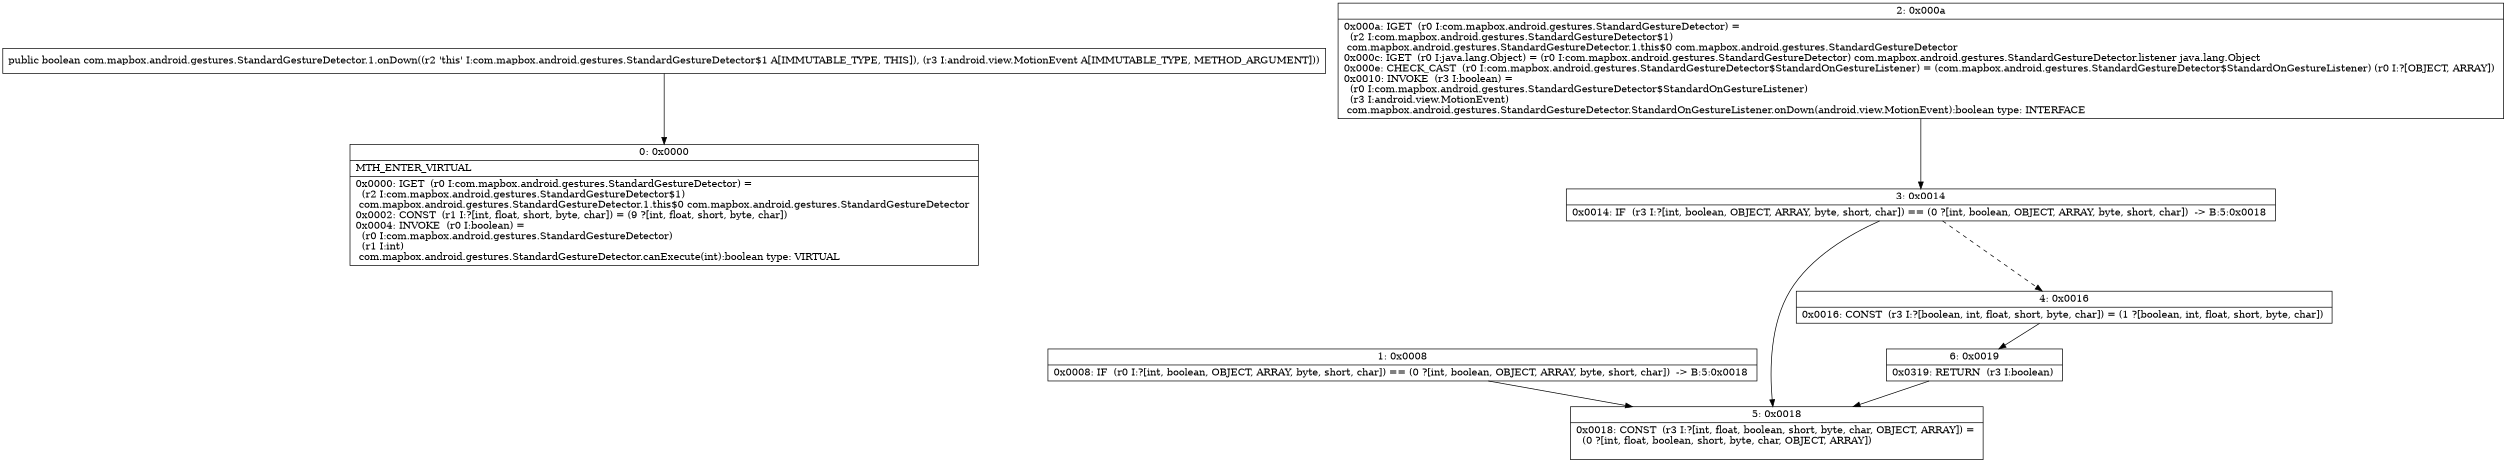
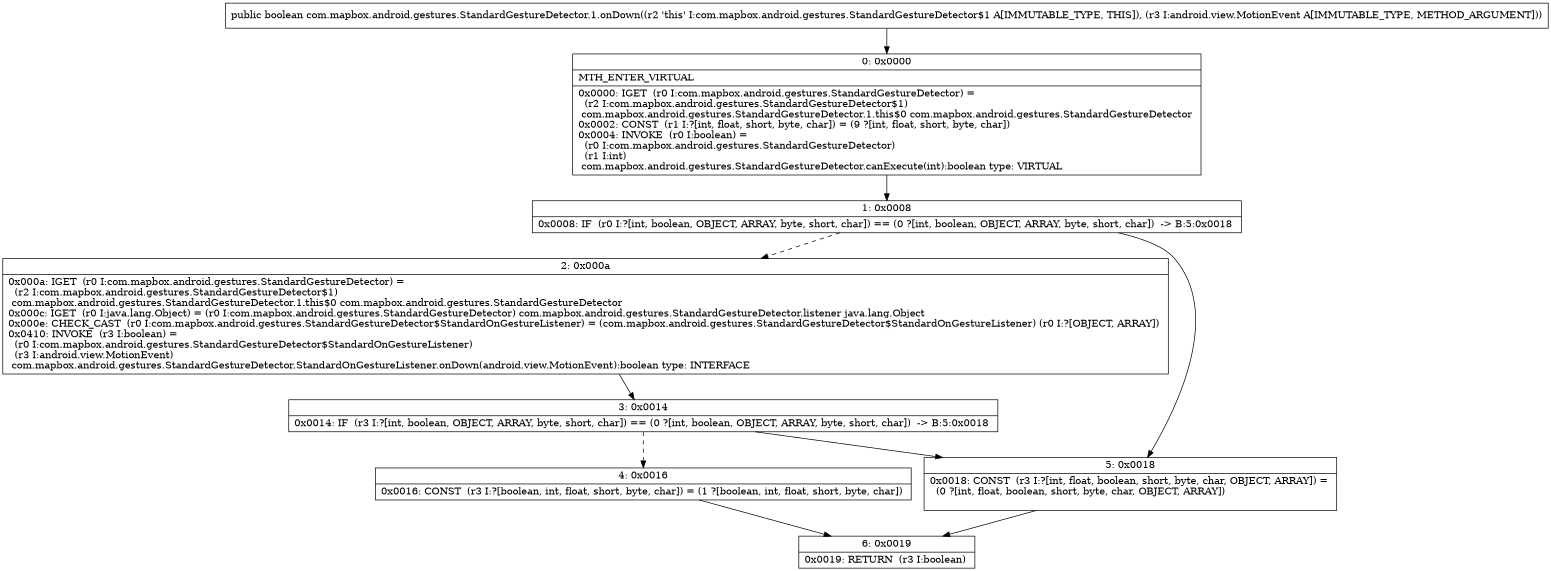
node "2: 0x000a": text "0x0010: INVOKE  (r3 I:boolean) =" -> "0x0410: INVOKE  (r3 I:boolean) ="
edge "0: 0x0000" -> "1: 0x0008": added
edge "1: 0x0008" -> "2: 0x000a": added
node "6: 0x0019": text "0x0319: RETURN  (r3 I:boolean)" -> "0x0019: RETURN  (r3 I:boolean)"
edge "6: 0x0019" -> "5: 0x0018": reversed
